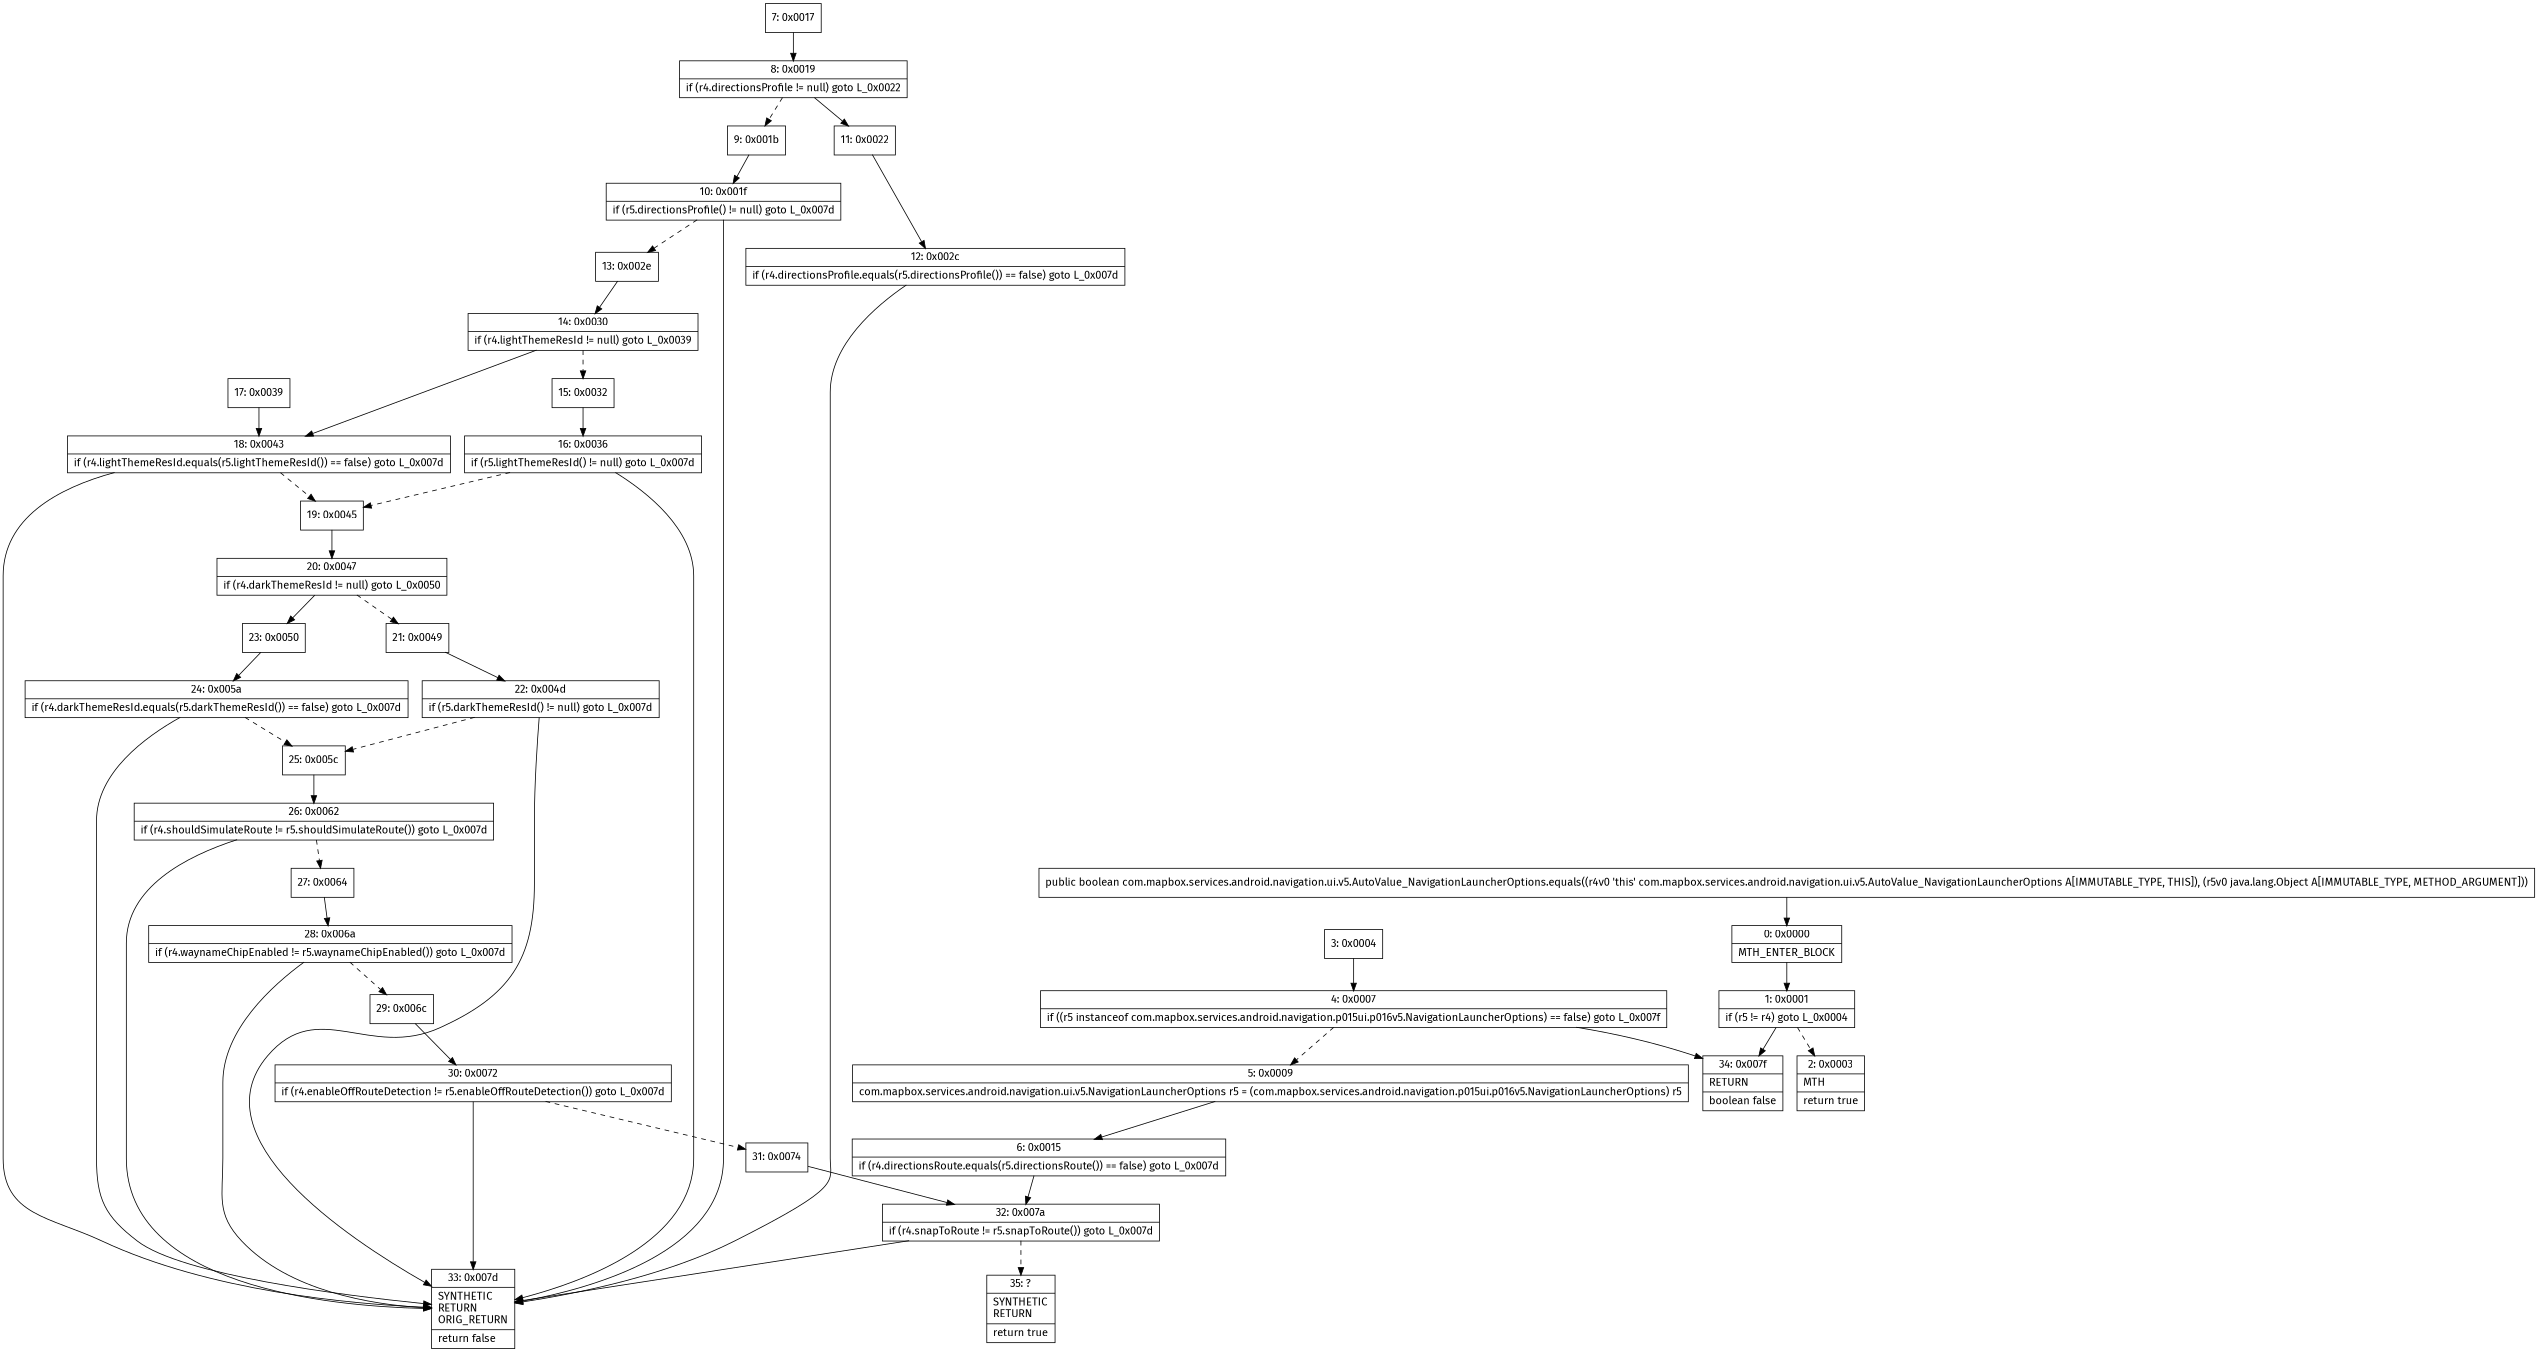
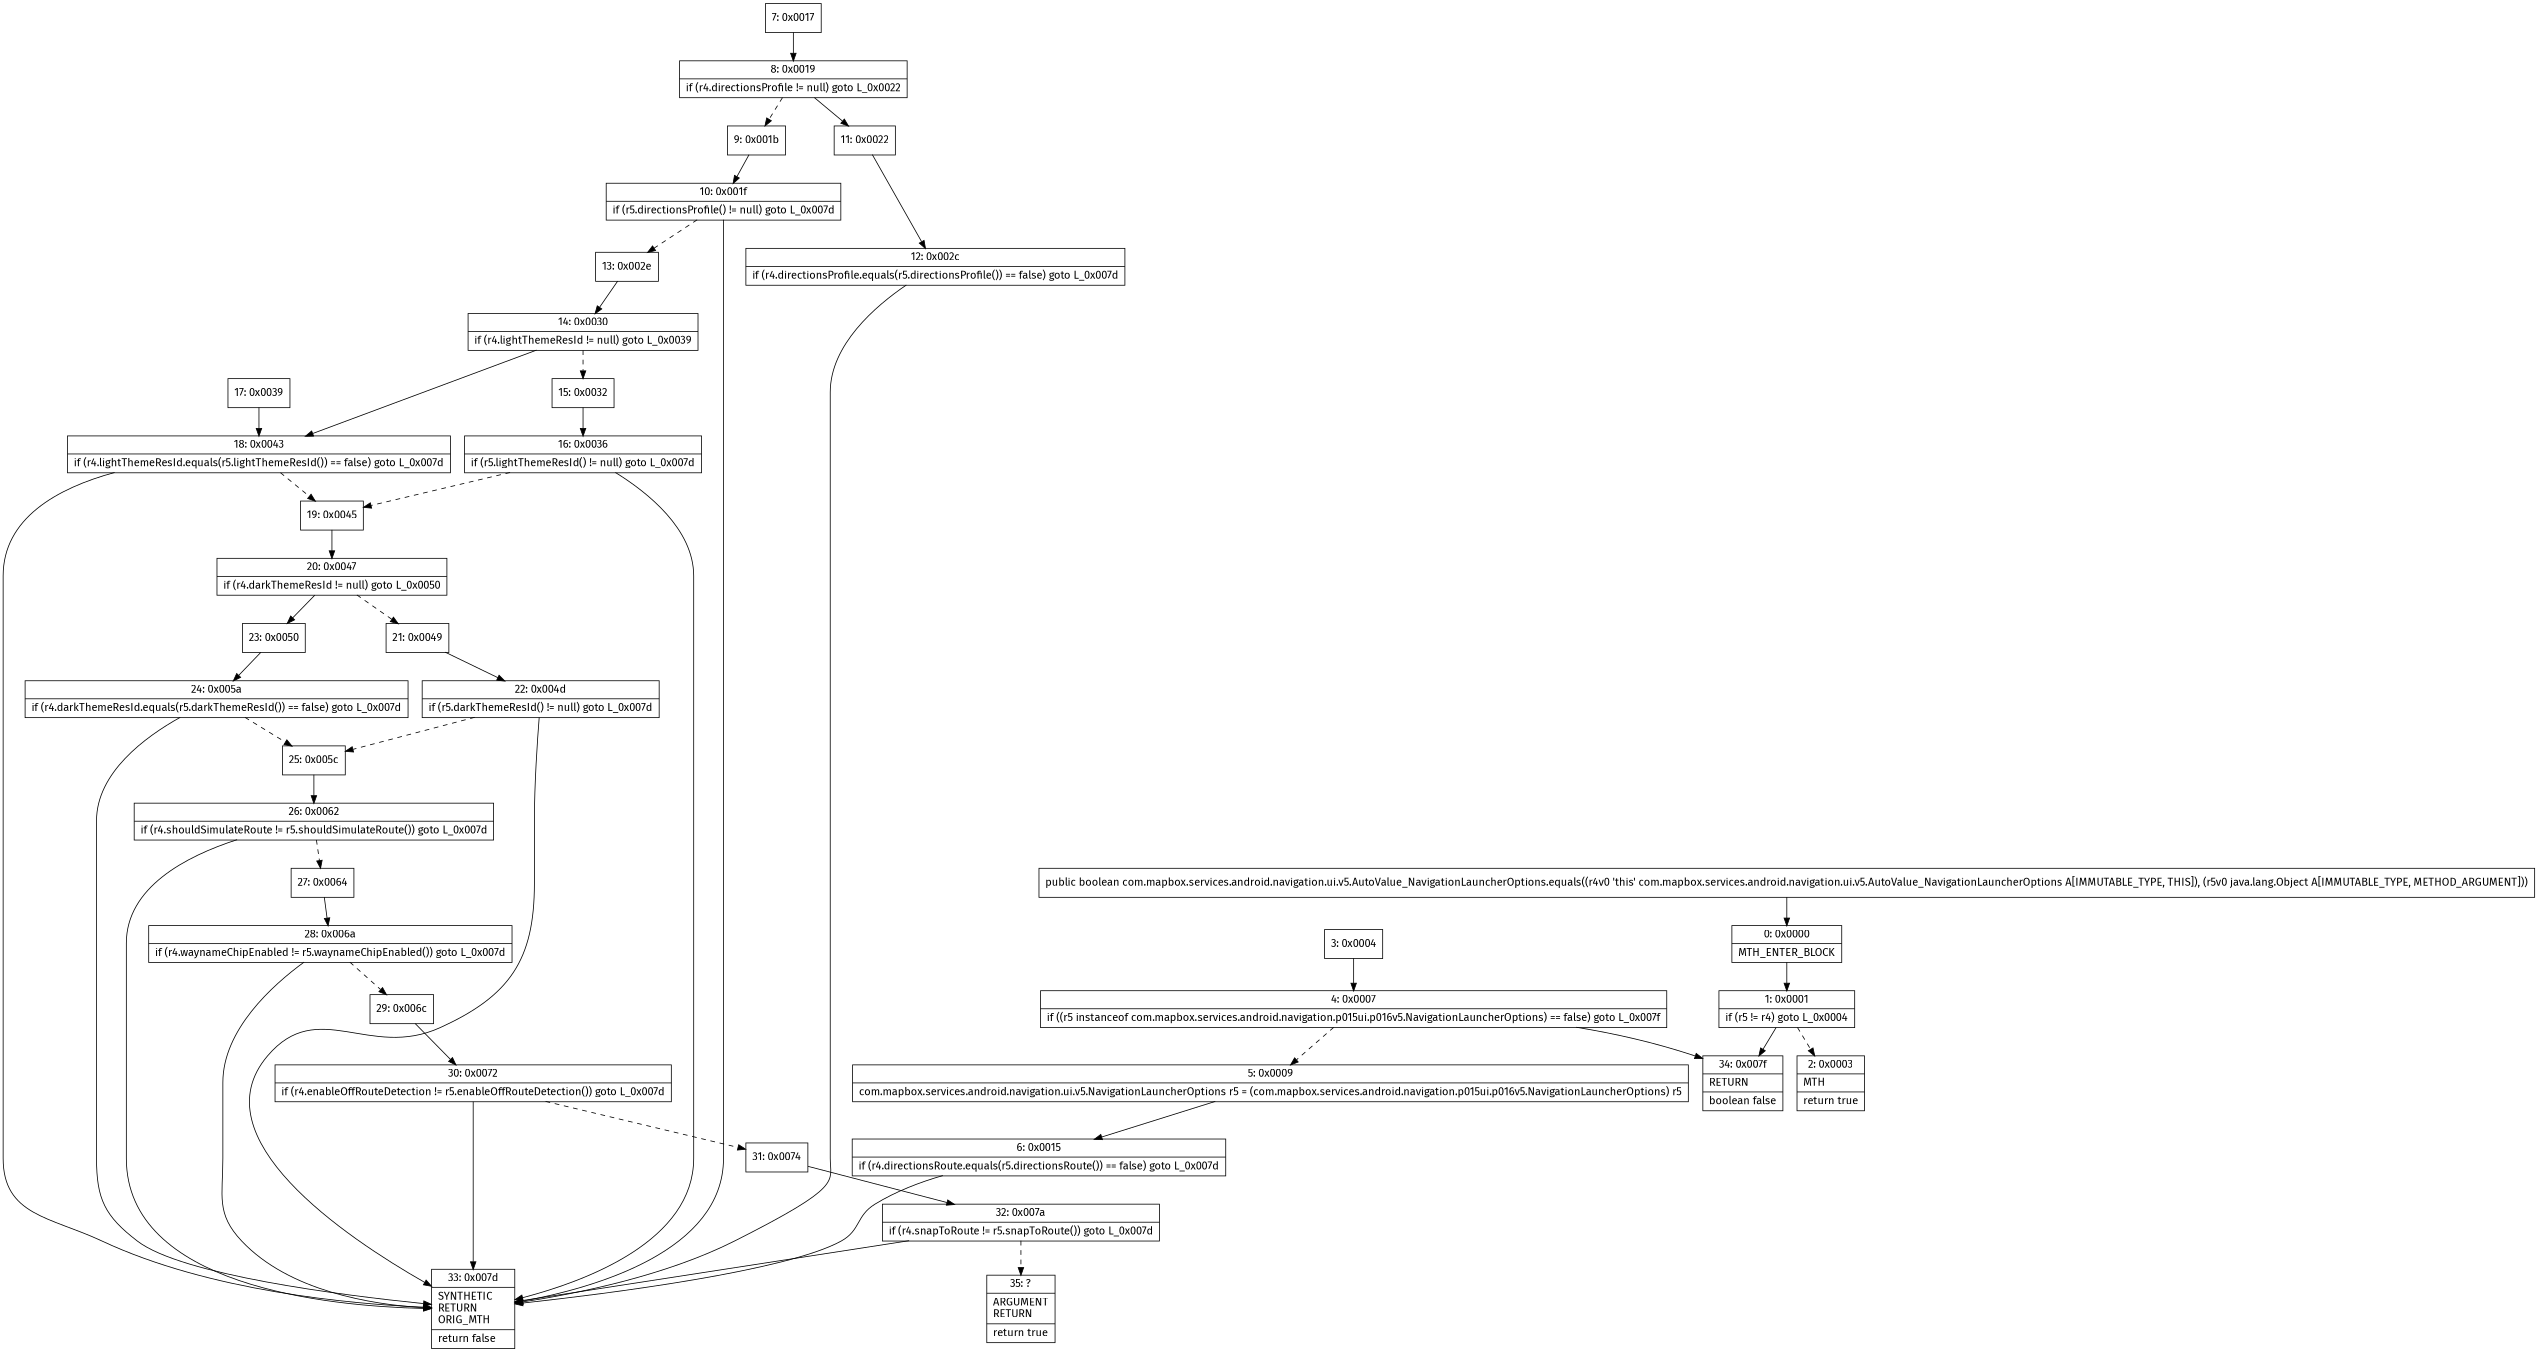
edge "6: 0x0015" -> "32: 0x007a": now "6: 0x0015" -> "33: 0x007d"
node "35: ?": text "SYNTHETIC" -> "ARGUMENT"
node "33: 0x007d": text "ORIG_RETURN" -> "ORIG_MTH"
